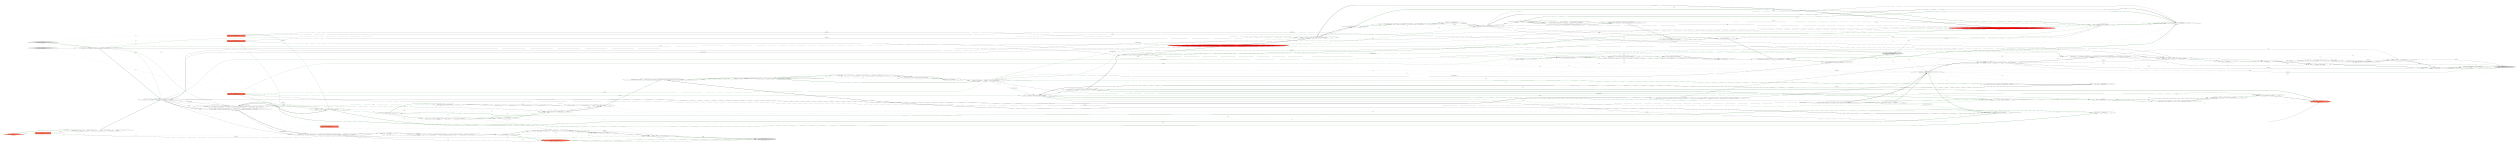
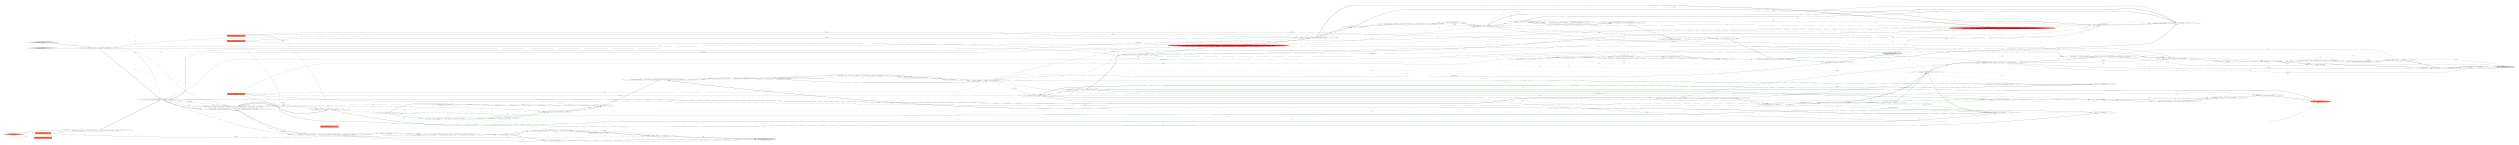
node "boolean bypassSecondaryStorage = false@@@7@@@['1', '1', '0']": added
node "DataObject srcData@@@2@@@['0', '0', '1']": added
node "answer = ep.sendMessage(cmd)@@@15@@@['0', '0', '1']": fillcolor tomato -> white
